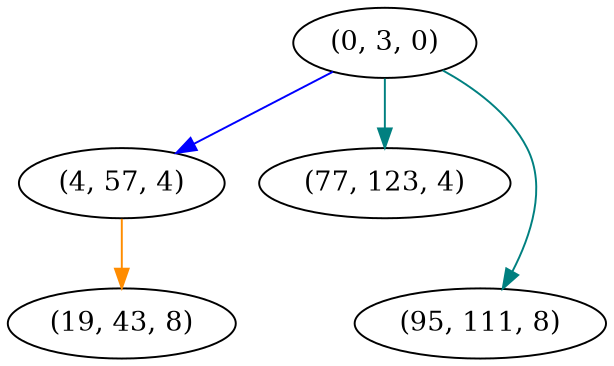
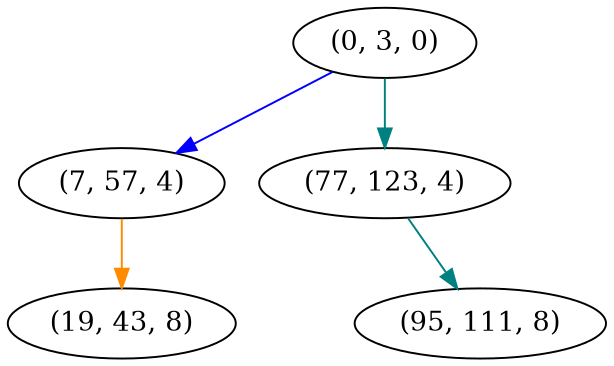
edge "(0, 3, 0)" -> "(95, 111, 8)": now "(77, 123, 4)" -> "(95, 111, 8)"
node "(4, 57, 4)": label "(4, 57, 4)" -> "(7, 57, 4)"
